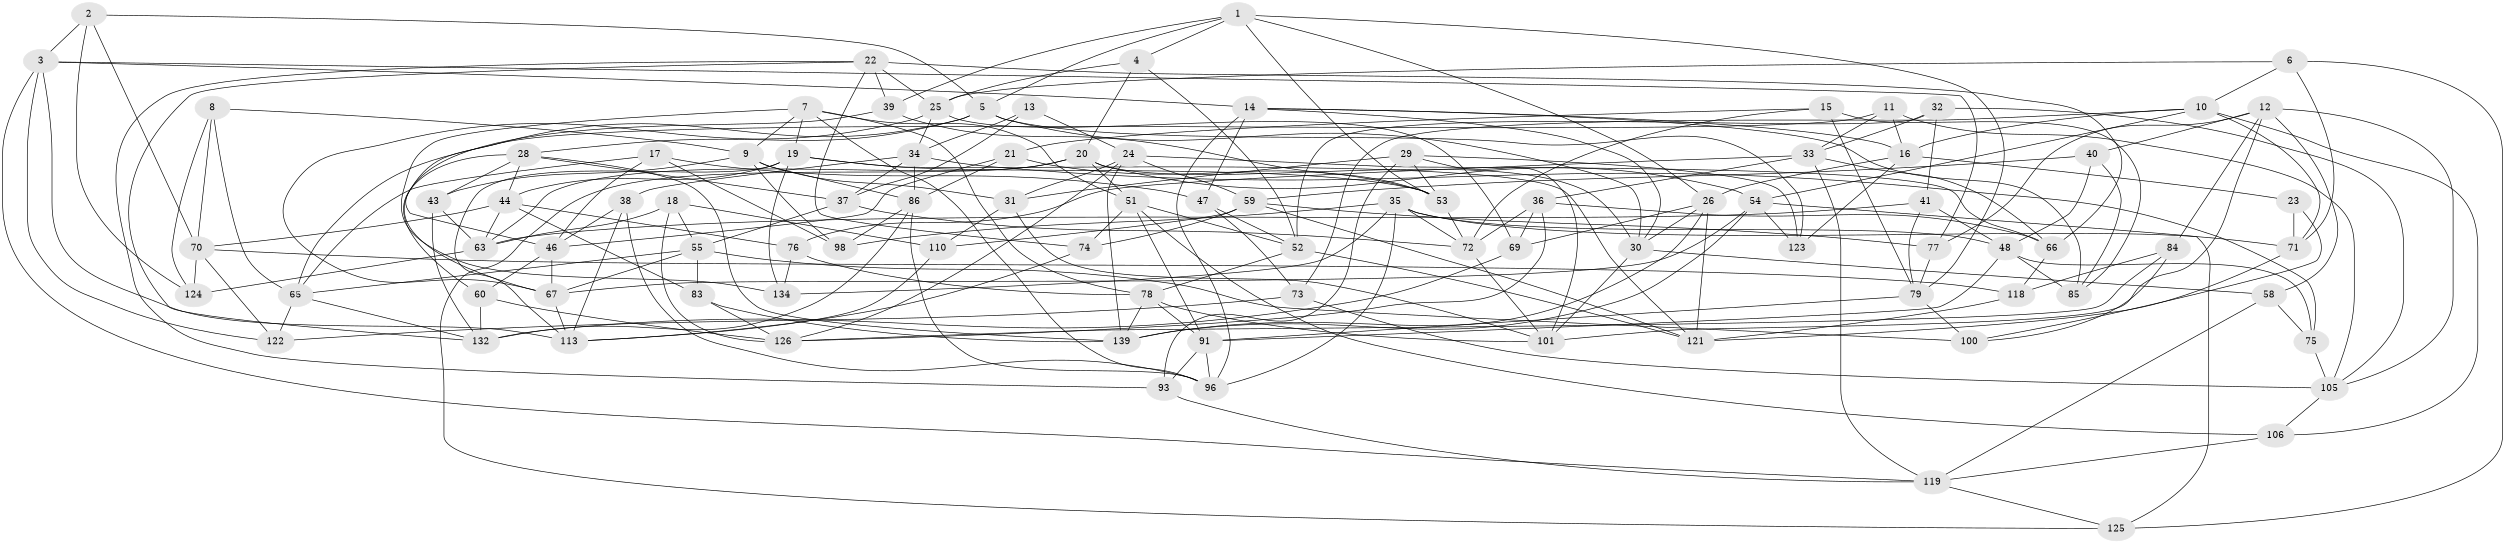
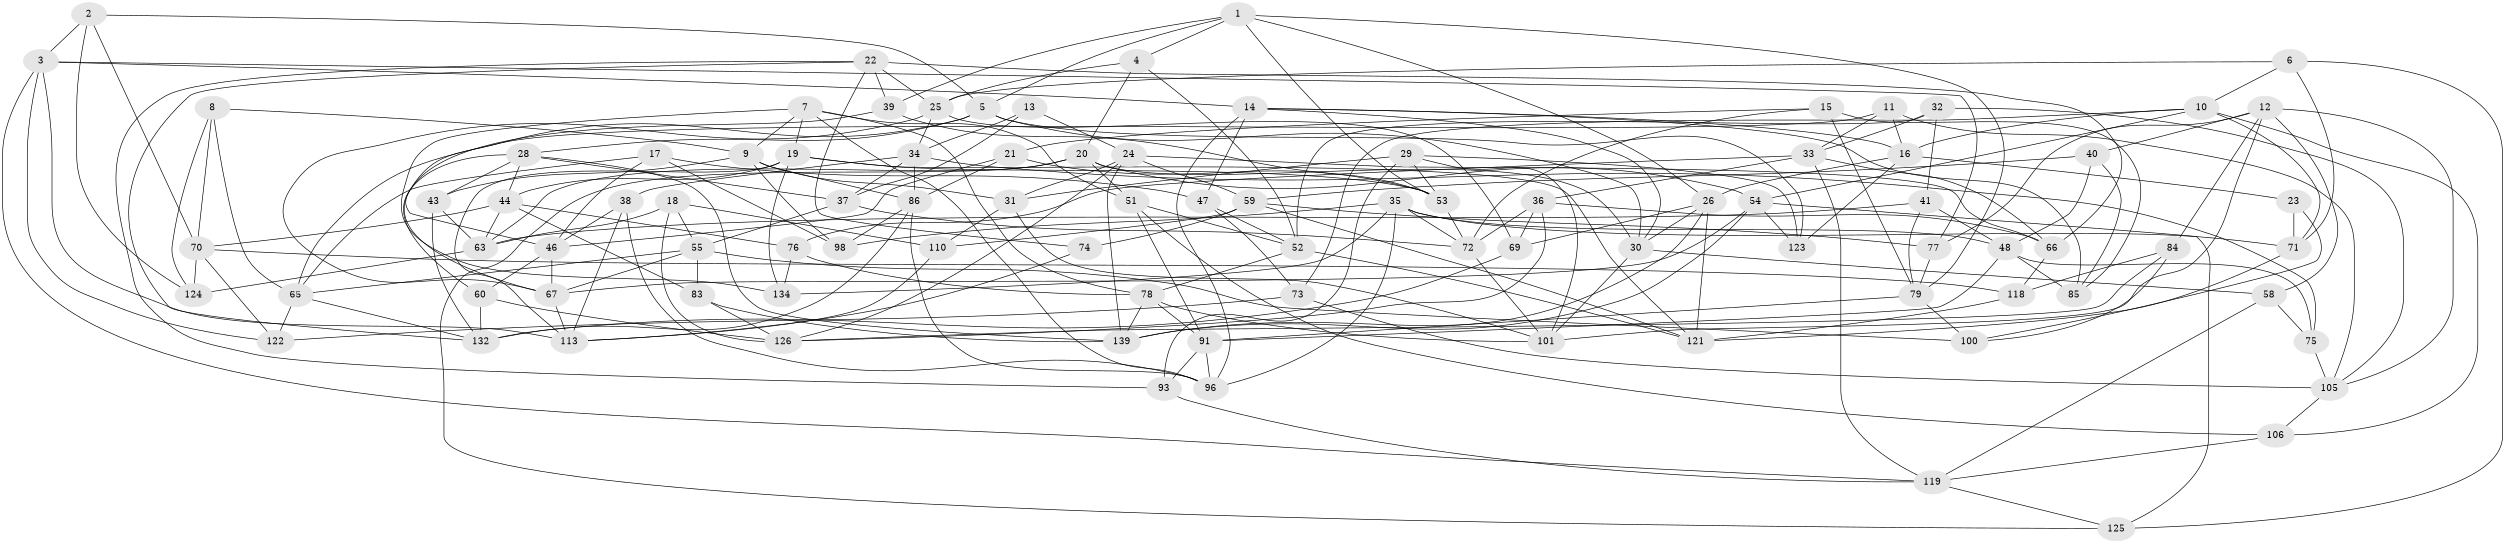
edge "51" -- "74": removed
